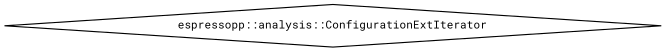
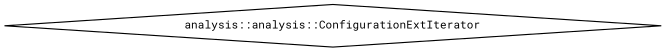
node "espressopp::analysis::ConfigurationExtIterator": label "espressopp::analysis::ConfigurationExtIterator" -> "analysis::analysis::ConfigurationExtIterator"
